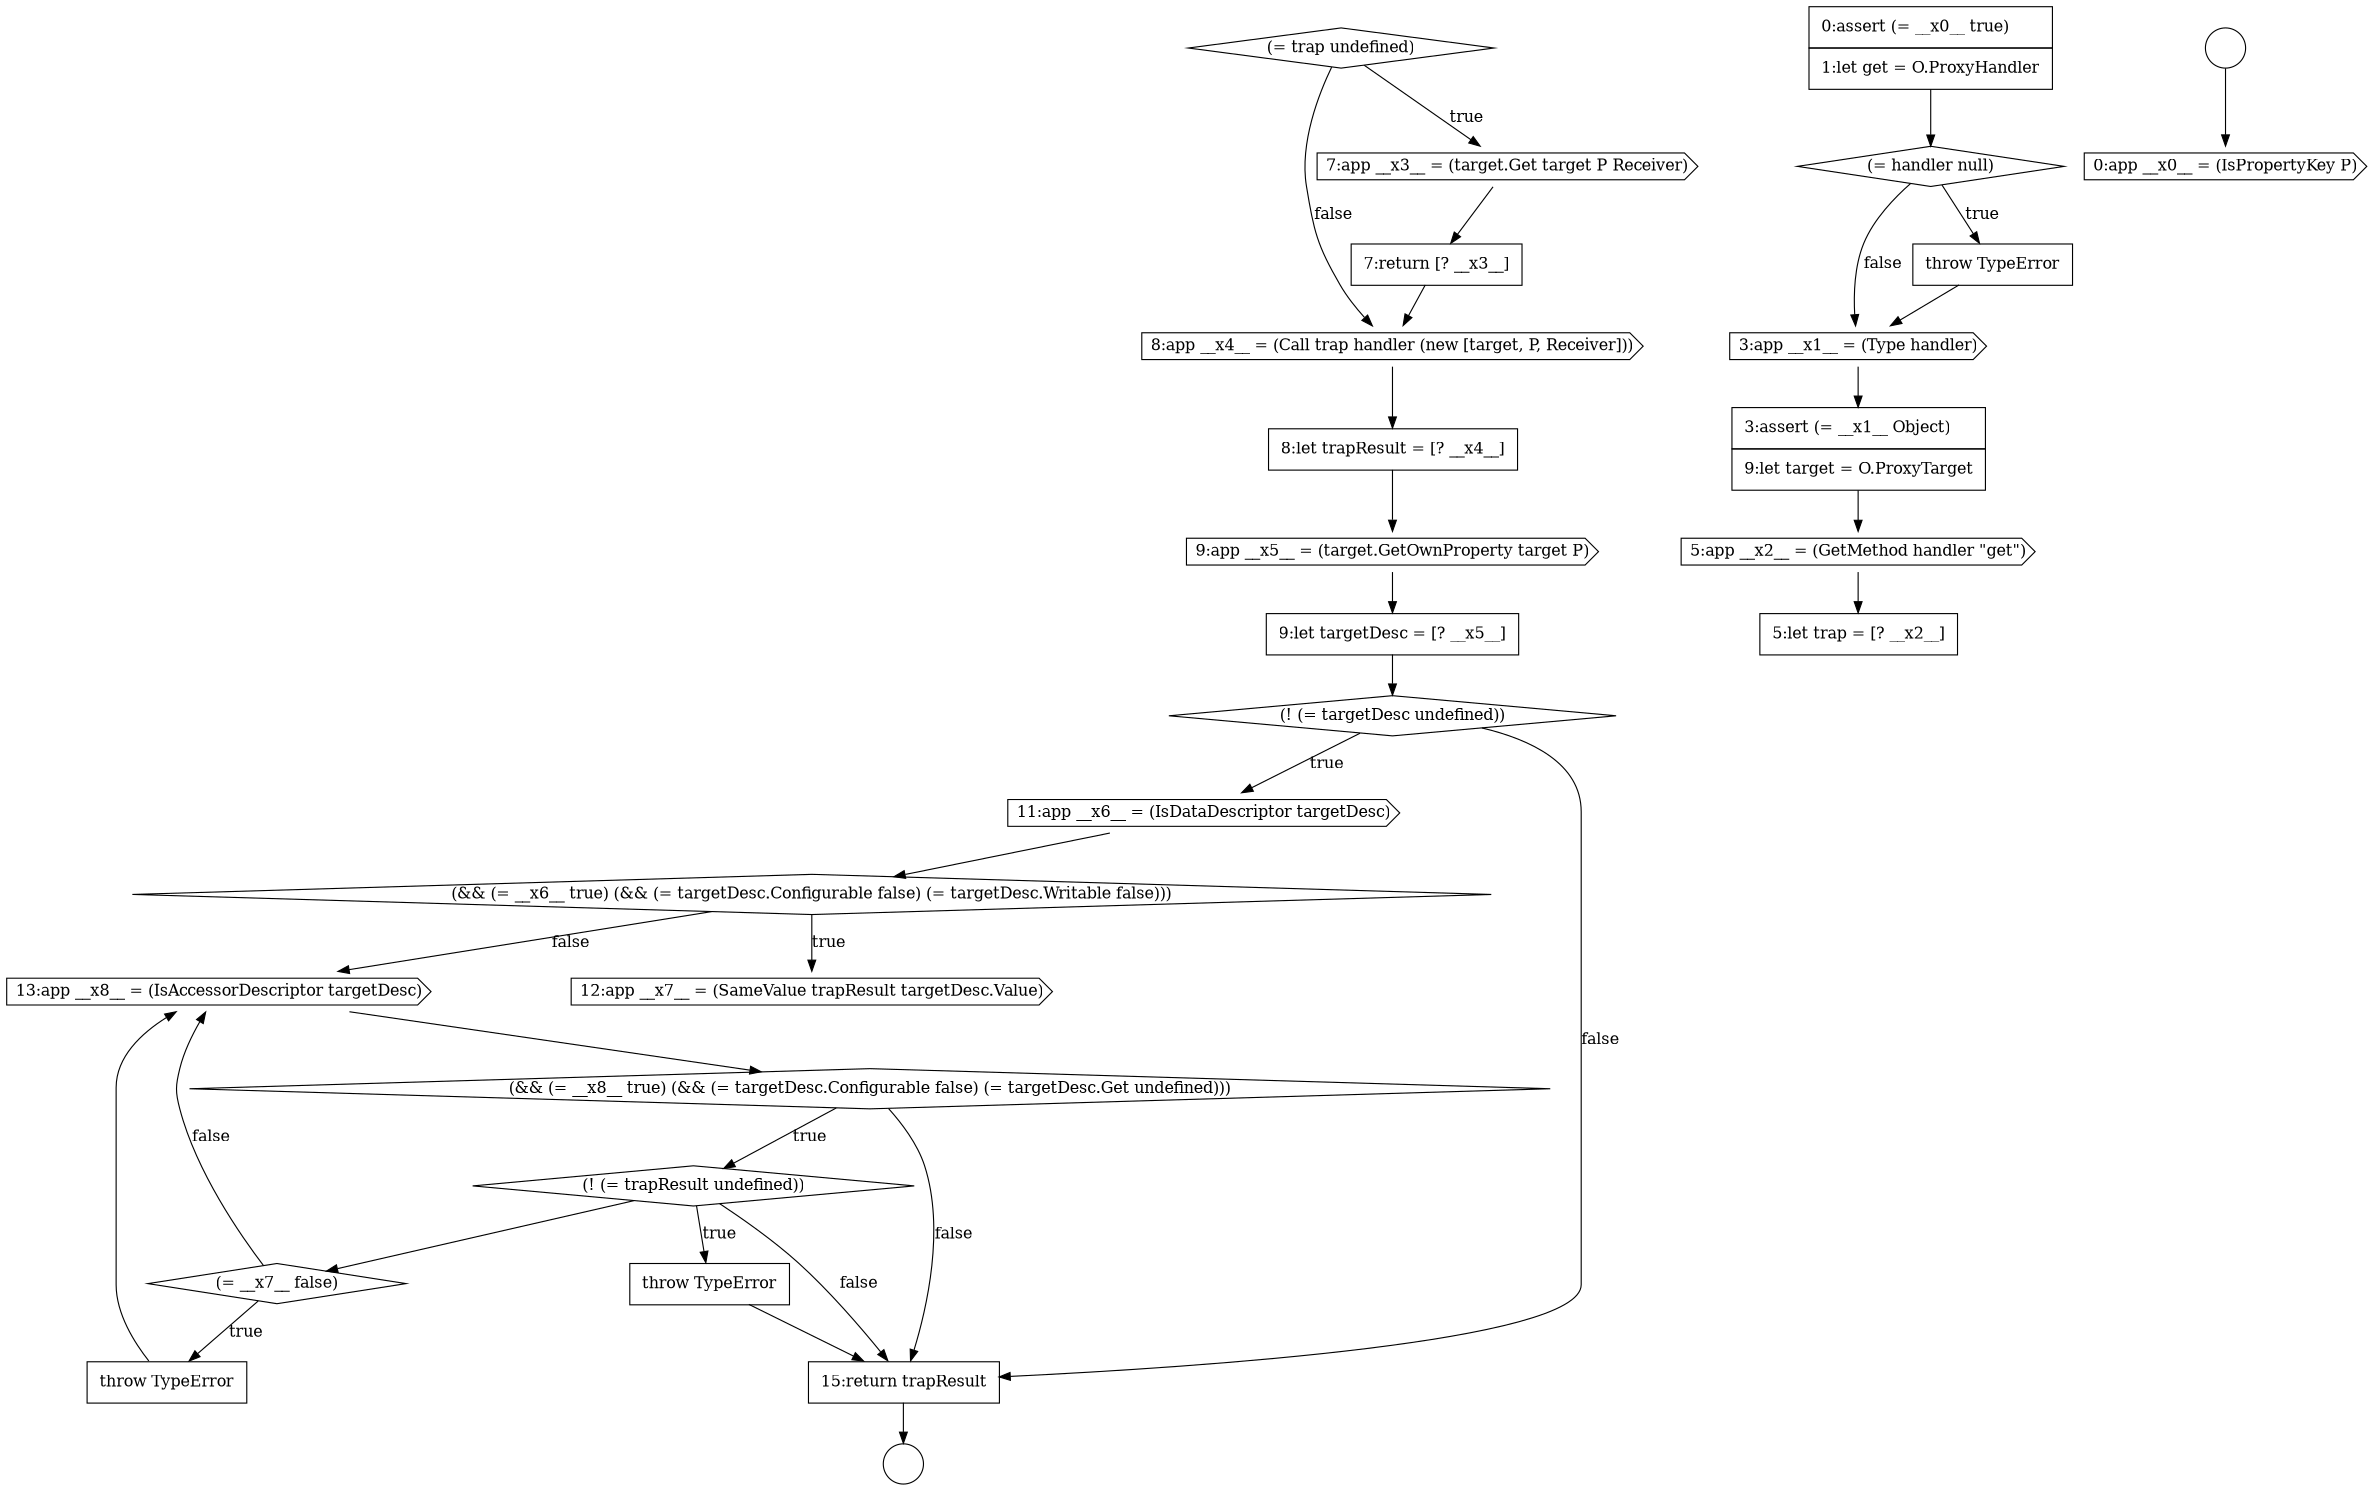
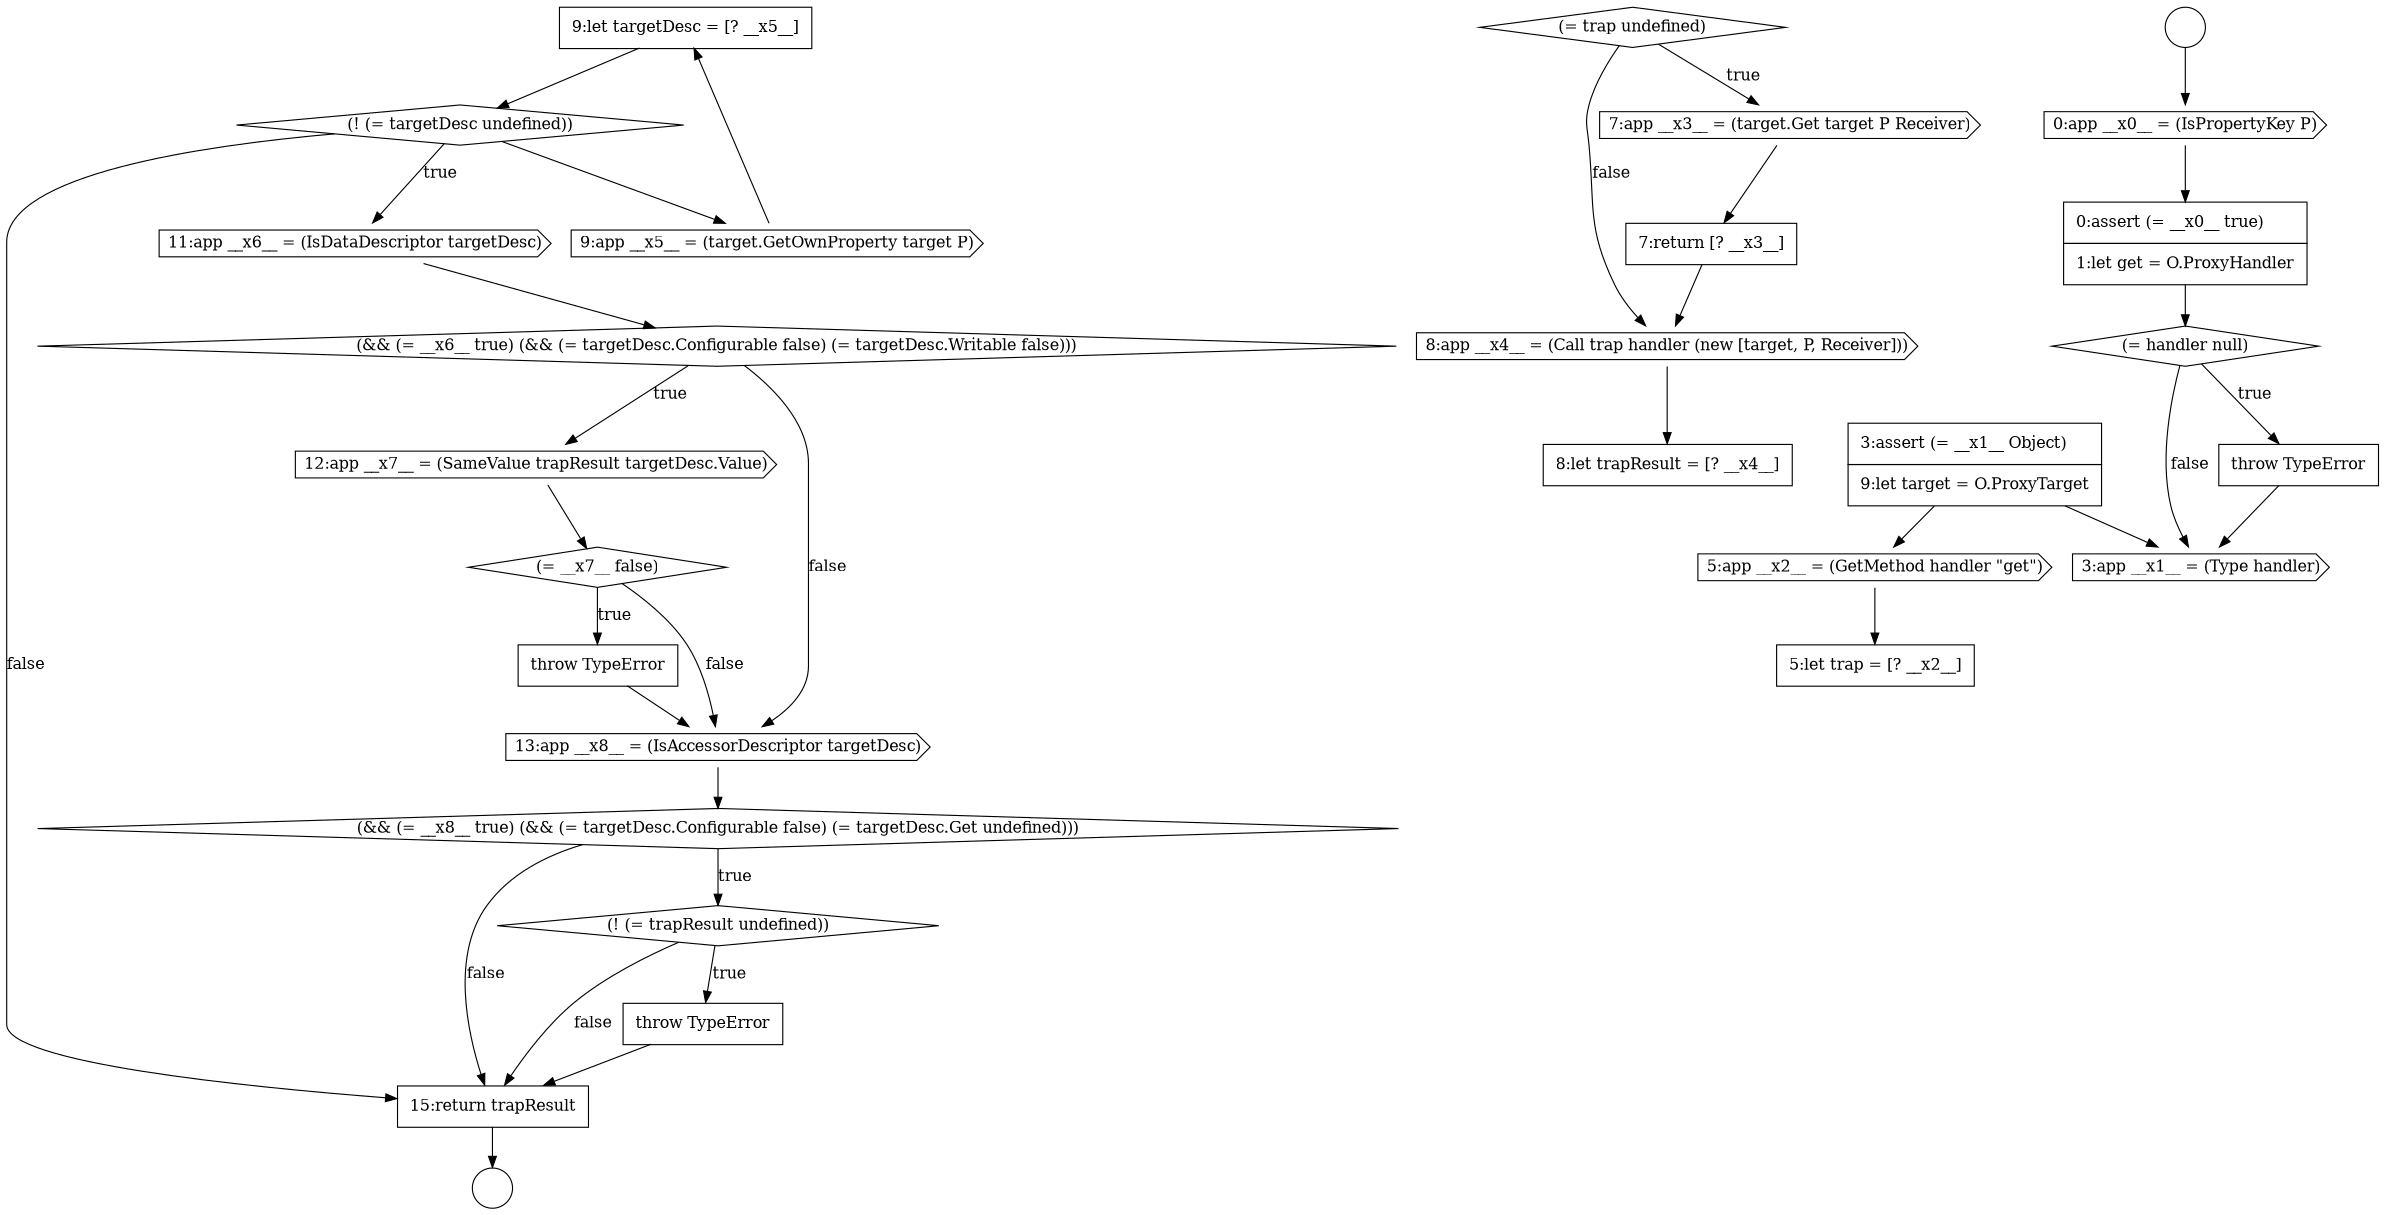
edge "0:app __x0__ = (IsPropertyKey P)" -> "0:assert (= __x0__ true)": added
edge "3:app __x1__ = (Type handler)" -> "3:assert (= __x1__ Object)": reversed
edge "8:let trapResult = [? __x4__]" -> "9:app __x5__ = (target.GetOwnProperty target P)": now "(! (= targetDesc undefined))" -> "9:app __x5__ = (target.GetOwnProperty target P)"
edge "(! (= trapResult undefined))" -> "(= __x7__ false)": now "12:app __x7__ = (SameValue trapResult targetDesc.Value)" -> "(= __x7__ false)"
